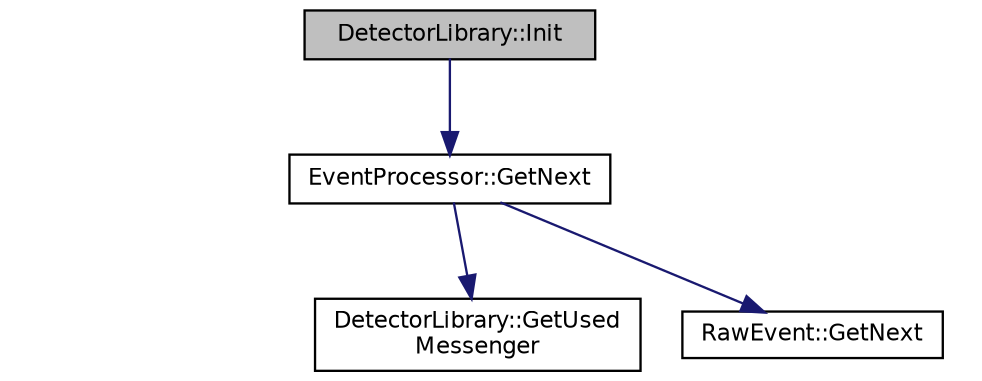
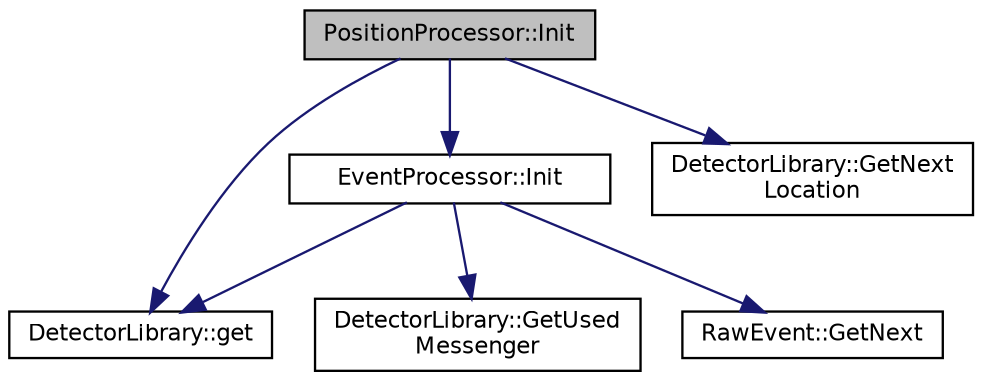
node "DetectorLibrary::Init": label "DetectorLibrary::Init" -> "PositionProcessor::Init"
node "EventProcessor::GetNext": label "EventProcessor::GetNext" -> "EventProcessor::Init"
node "DetectorLibrary::GetNext Location": added
node "DetectorLibrary::get": added
